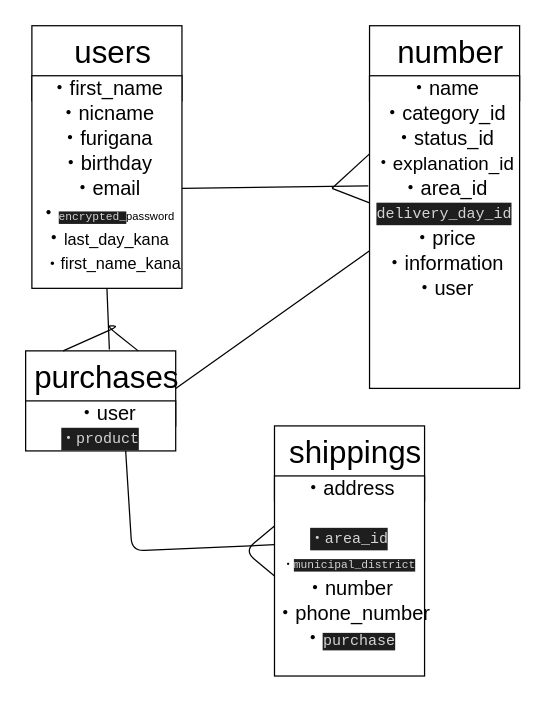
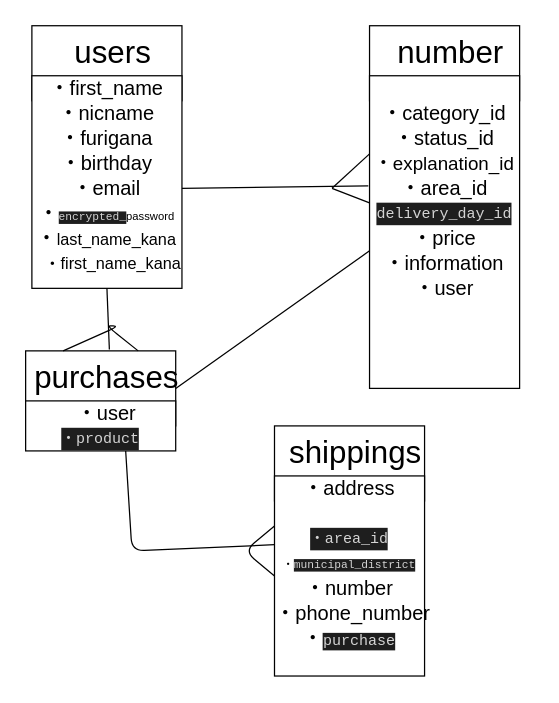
node "・name": removed
node "・last_day_kana": label "・last_day_kana" -> "・last_name_kana"
